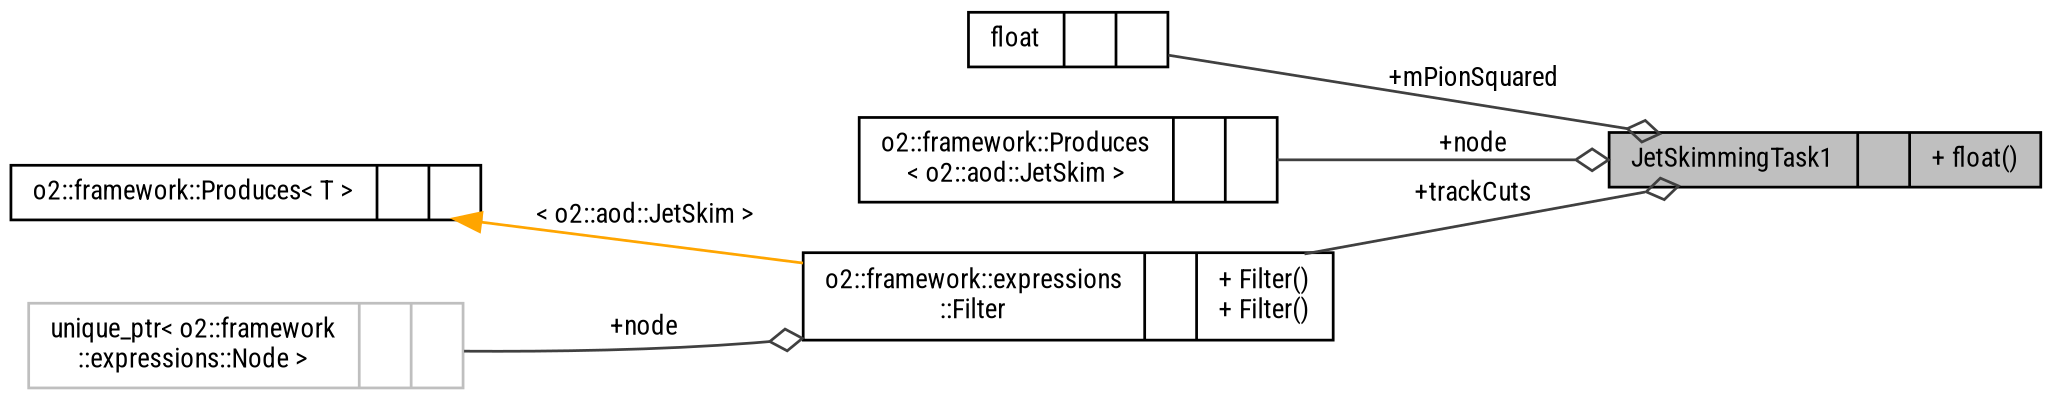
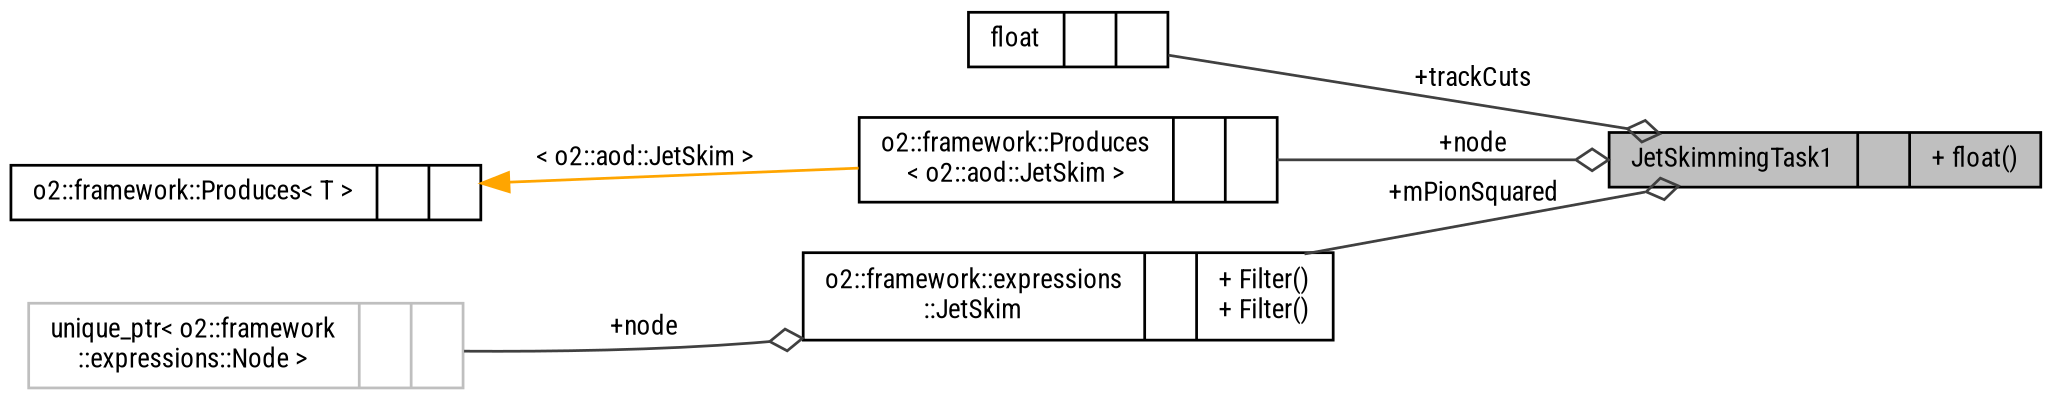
edge "float" -> "JetSkimmingTask1": label " +mPionSquared" -> " +trackCuts"
edge "o2::framework::expressions" -> "JetSkimmingTask1": label " +trackCuts" -> " +mPionSquared"
edge "o2::framework::expressions" -> "o2::framework::Produces< T >": now "o2::framework::Produces" -> "o2::framework::Produces< T >"
node "o2::framework::expressions": text "::Filter" -> "::JetSkim"
